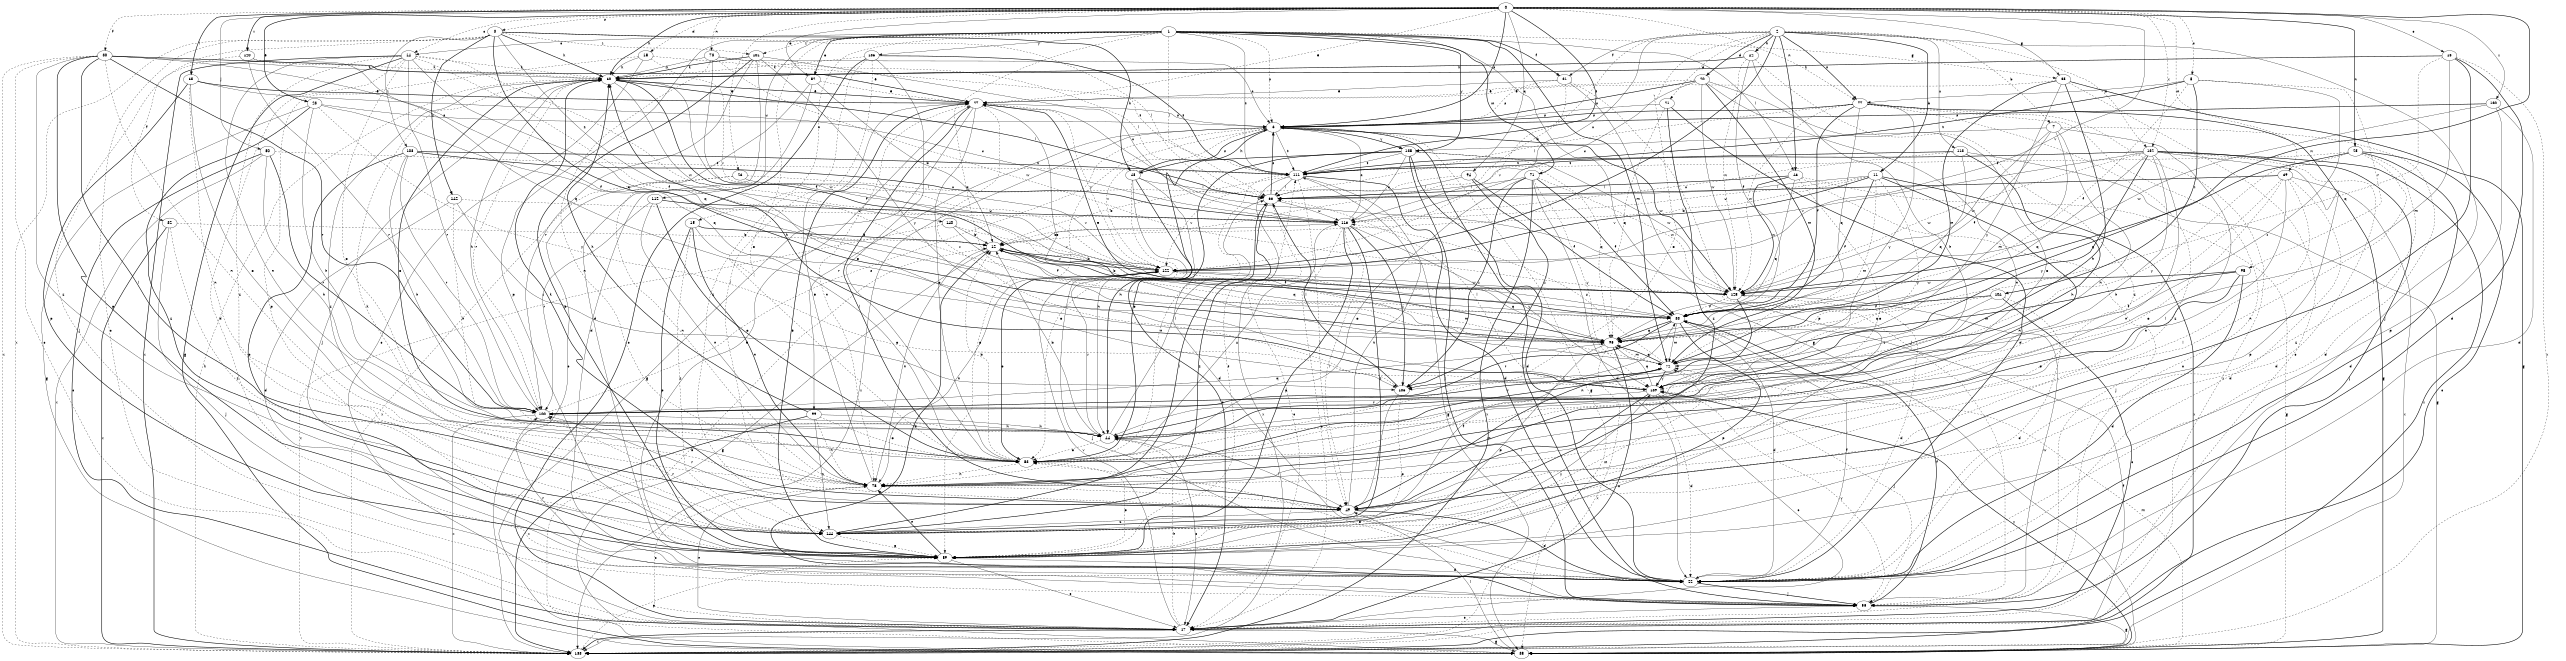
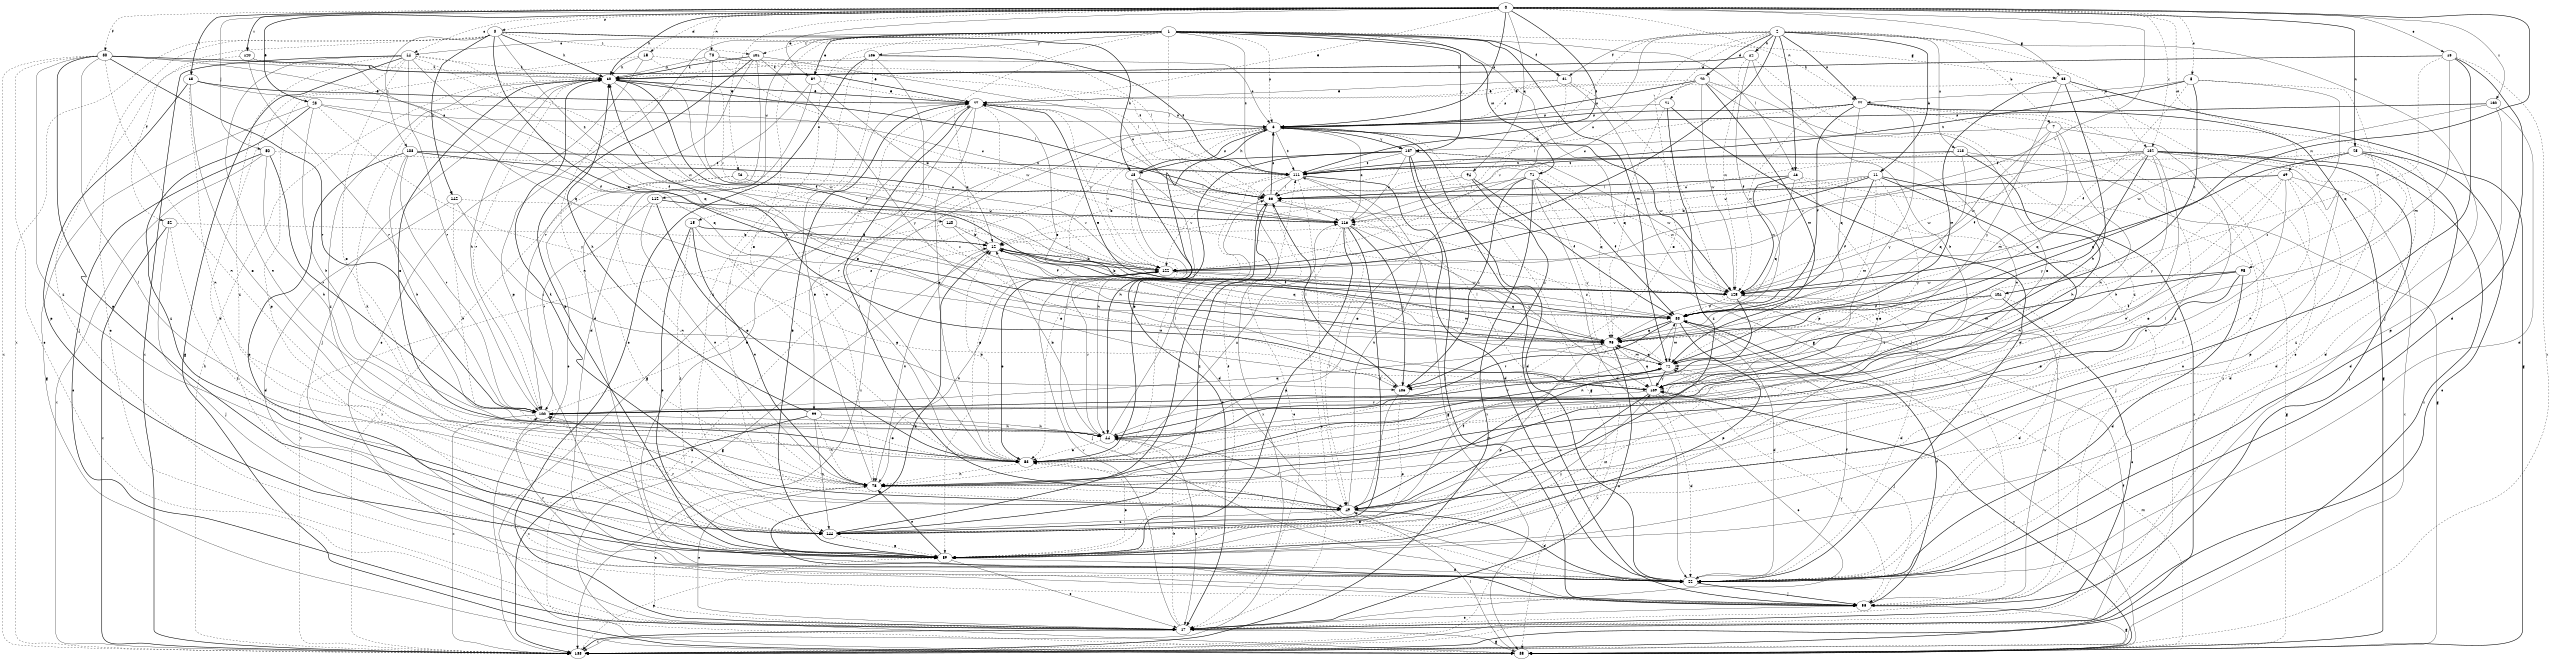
node "138": label "138" -> "137"
edge "116" -> "12": removed, label "b"
edge "30" -> "49": style bold -> solid
